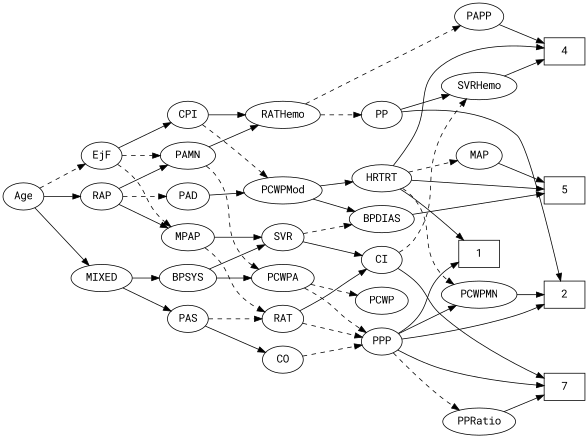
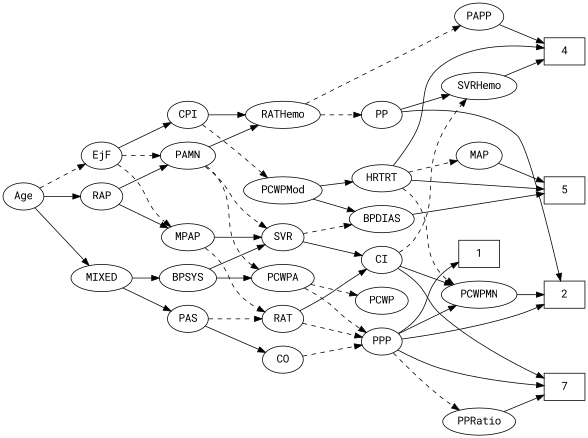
node "PAD": removed
edge "PAMN" -> "SVR": added
edge "HRTRT" -> "1": removed
edge "CI" -> "PCWPMN": added
